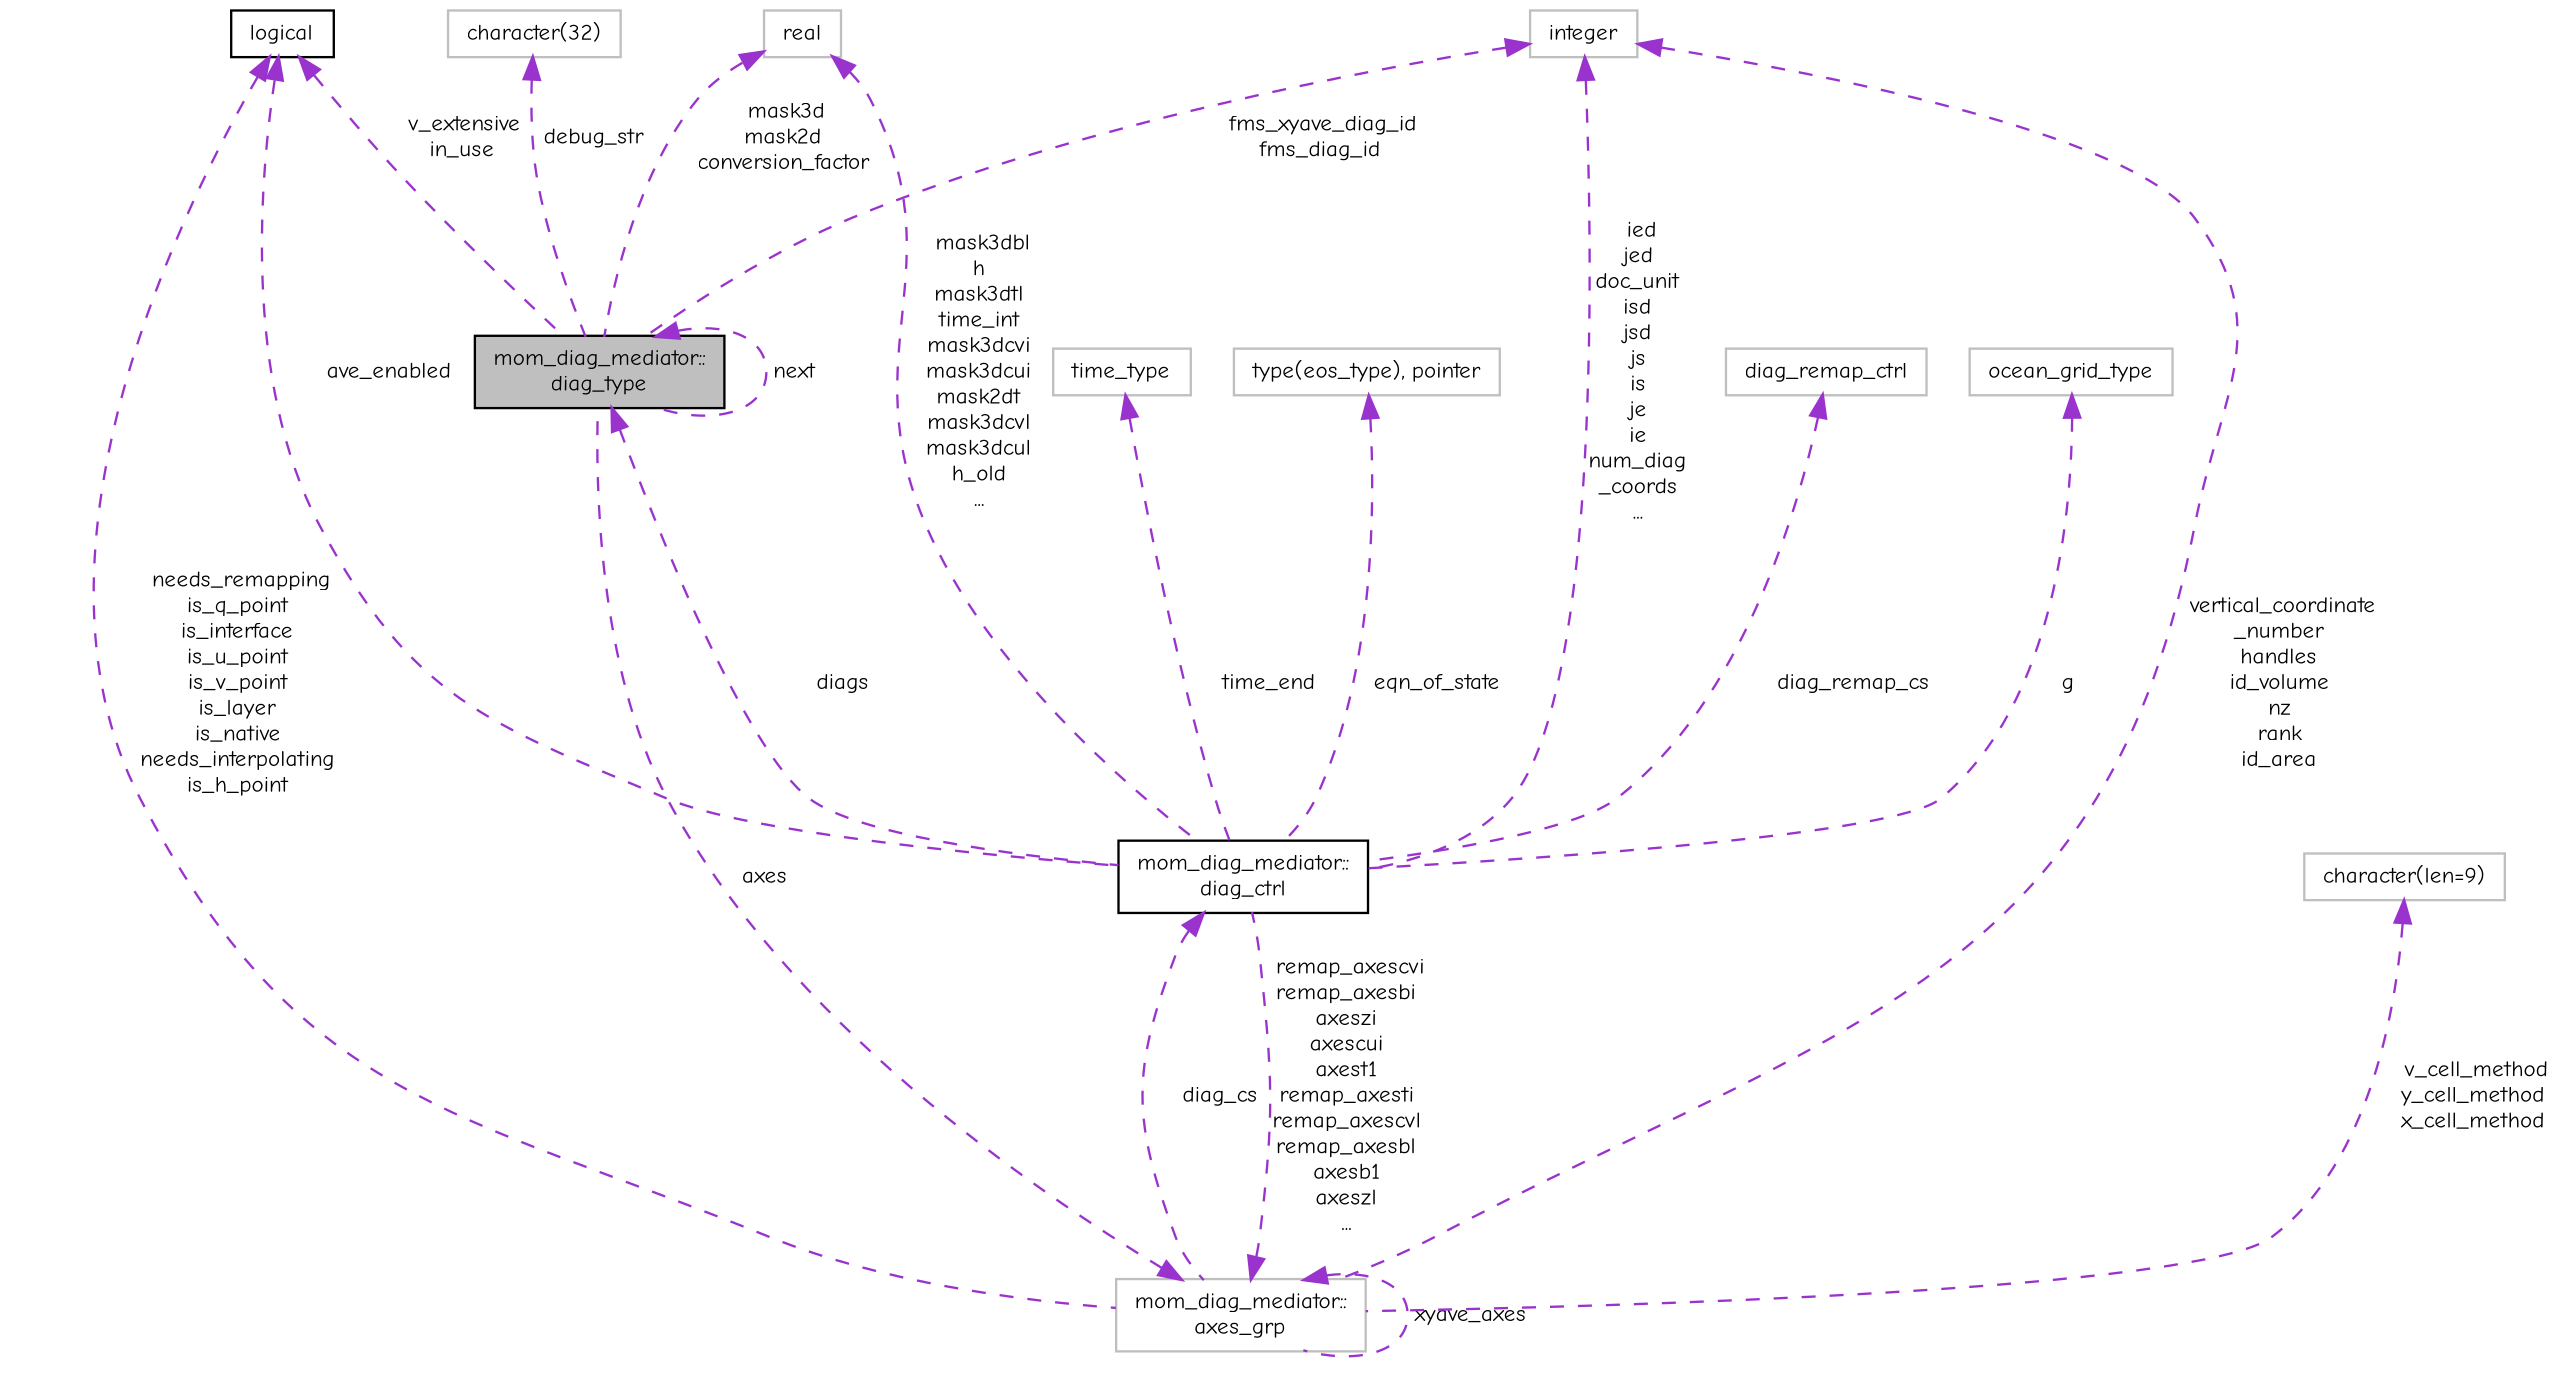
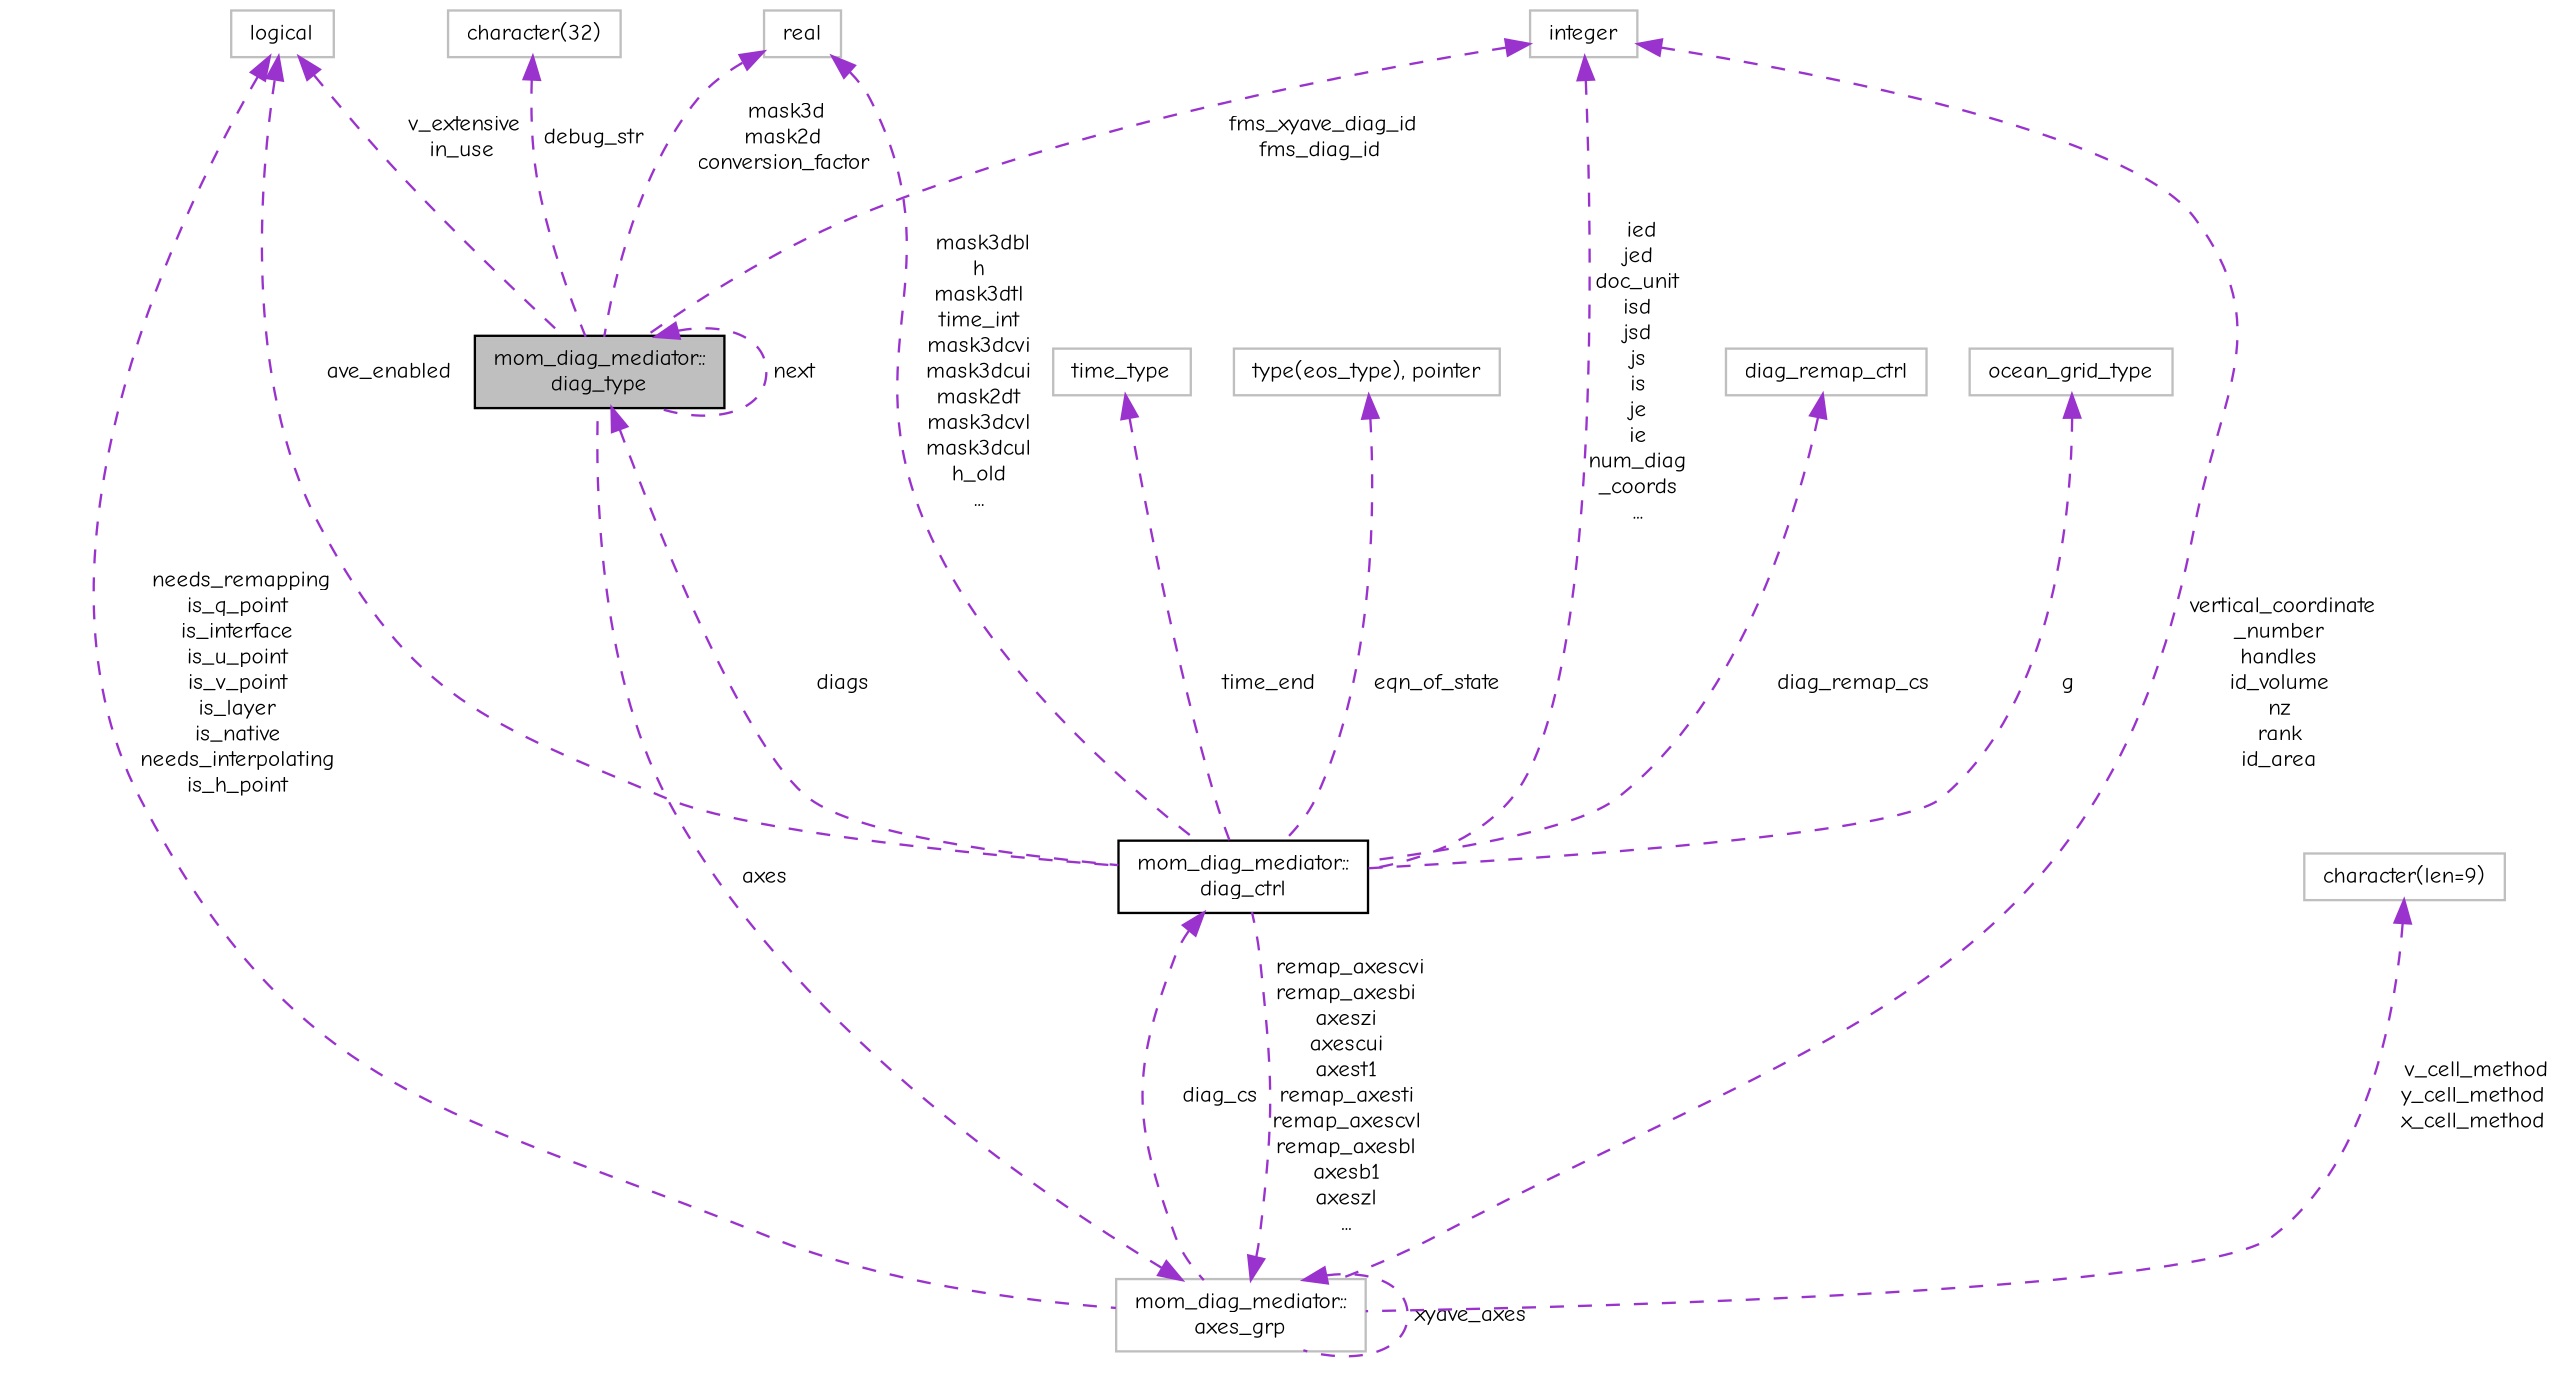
node "logical": color black -> grey75
